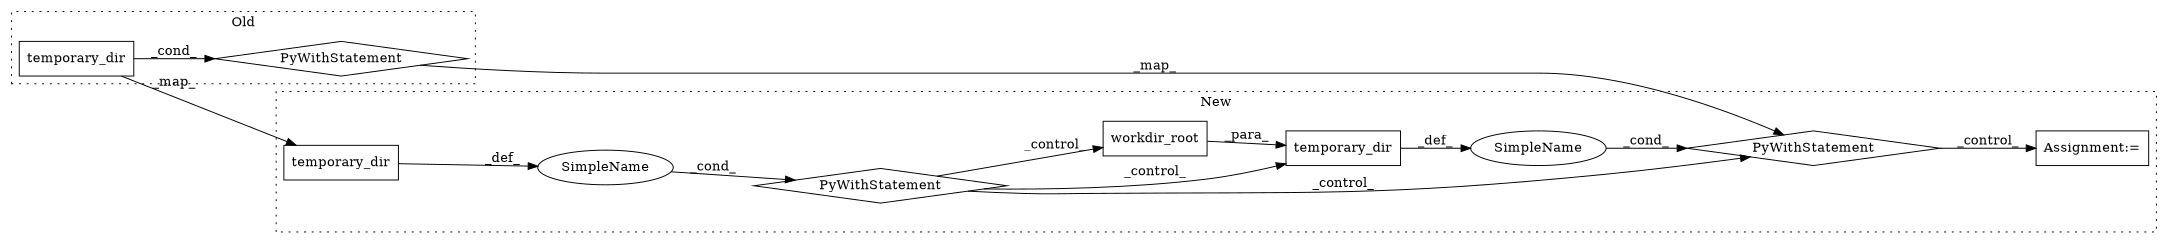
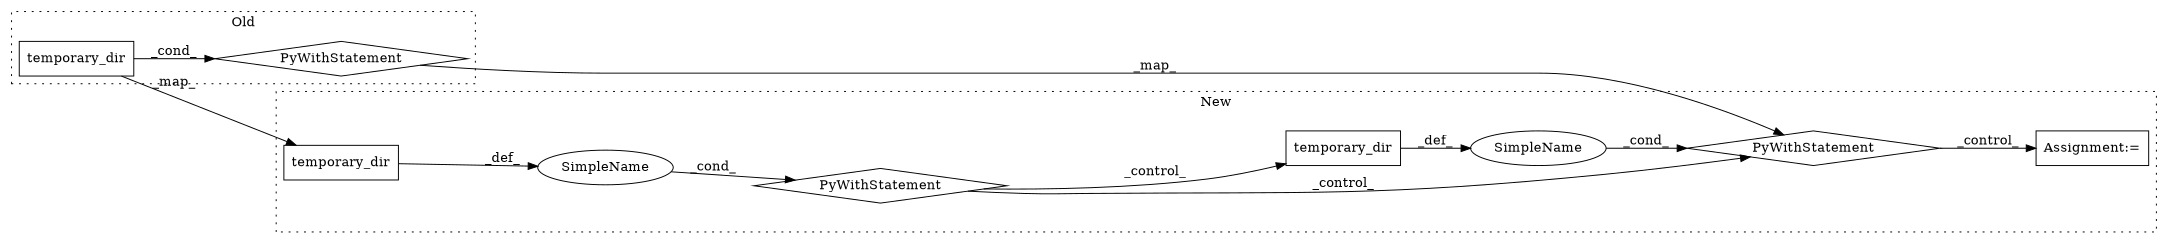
node "workdir_root": removed
